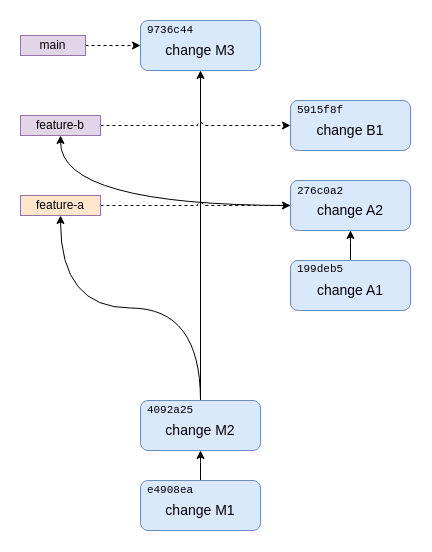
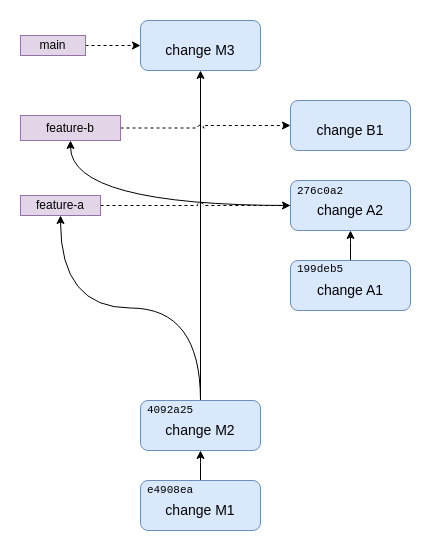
node "9736c44": removed
node "5915f8f": removed
node "feature-b": size 80x20 -> 100x25
node "feature-a": fillcolor #ffe6cc -> #e1d5e7
